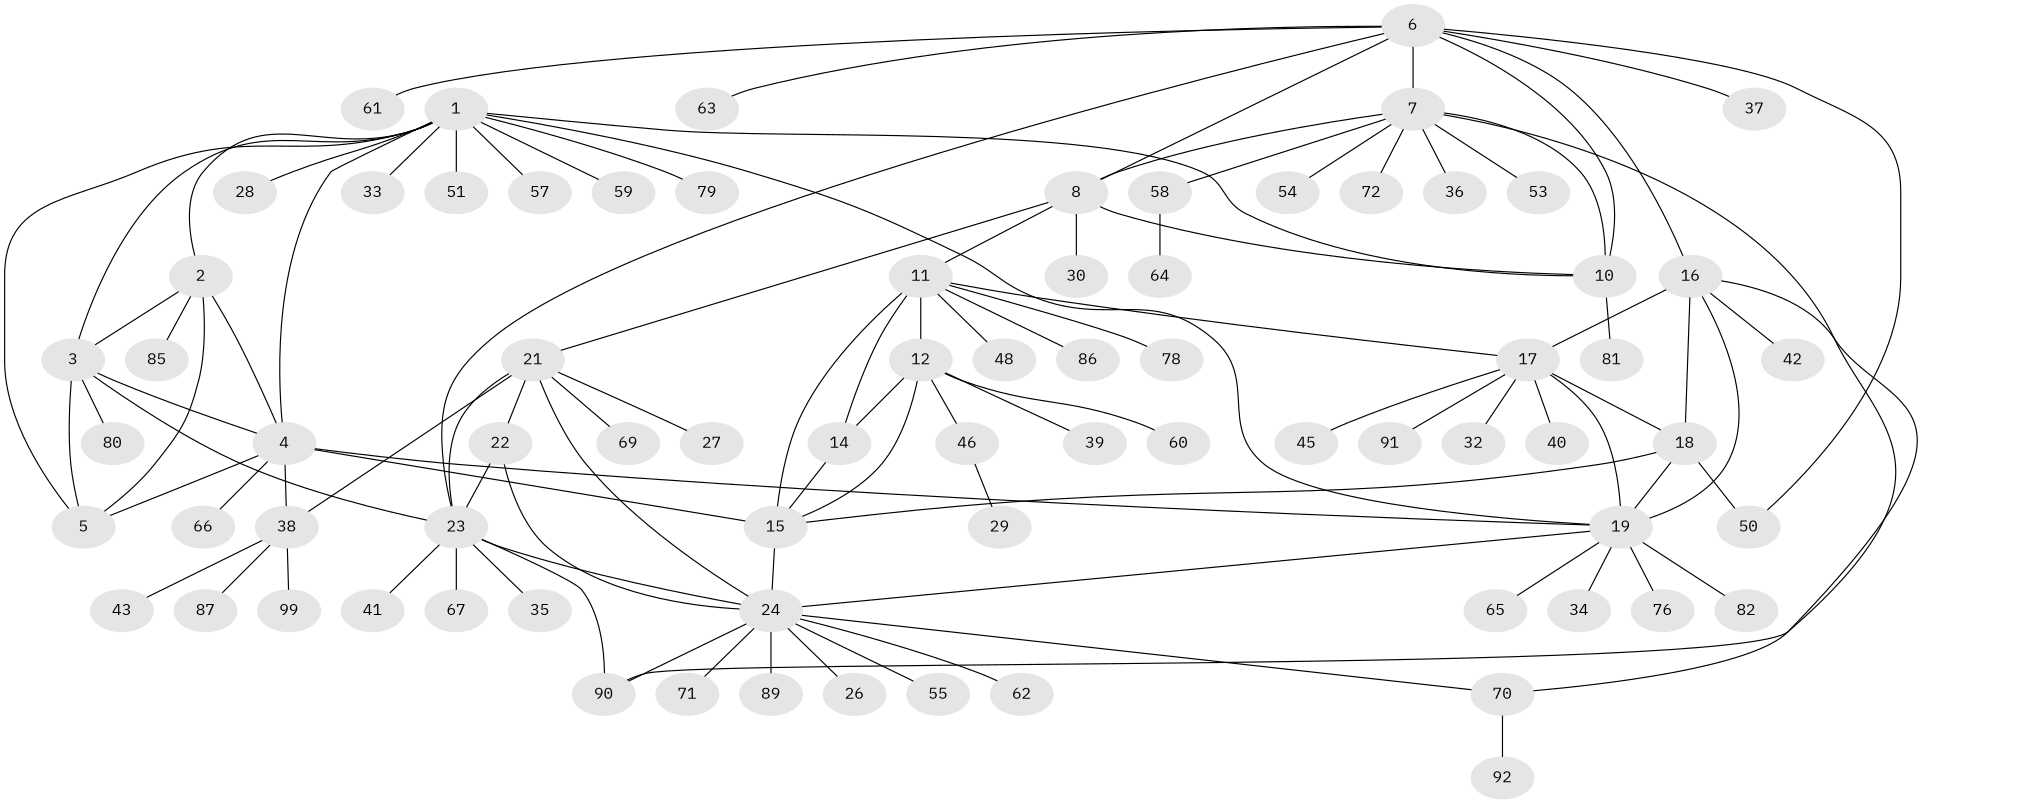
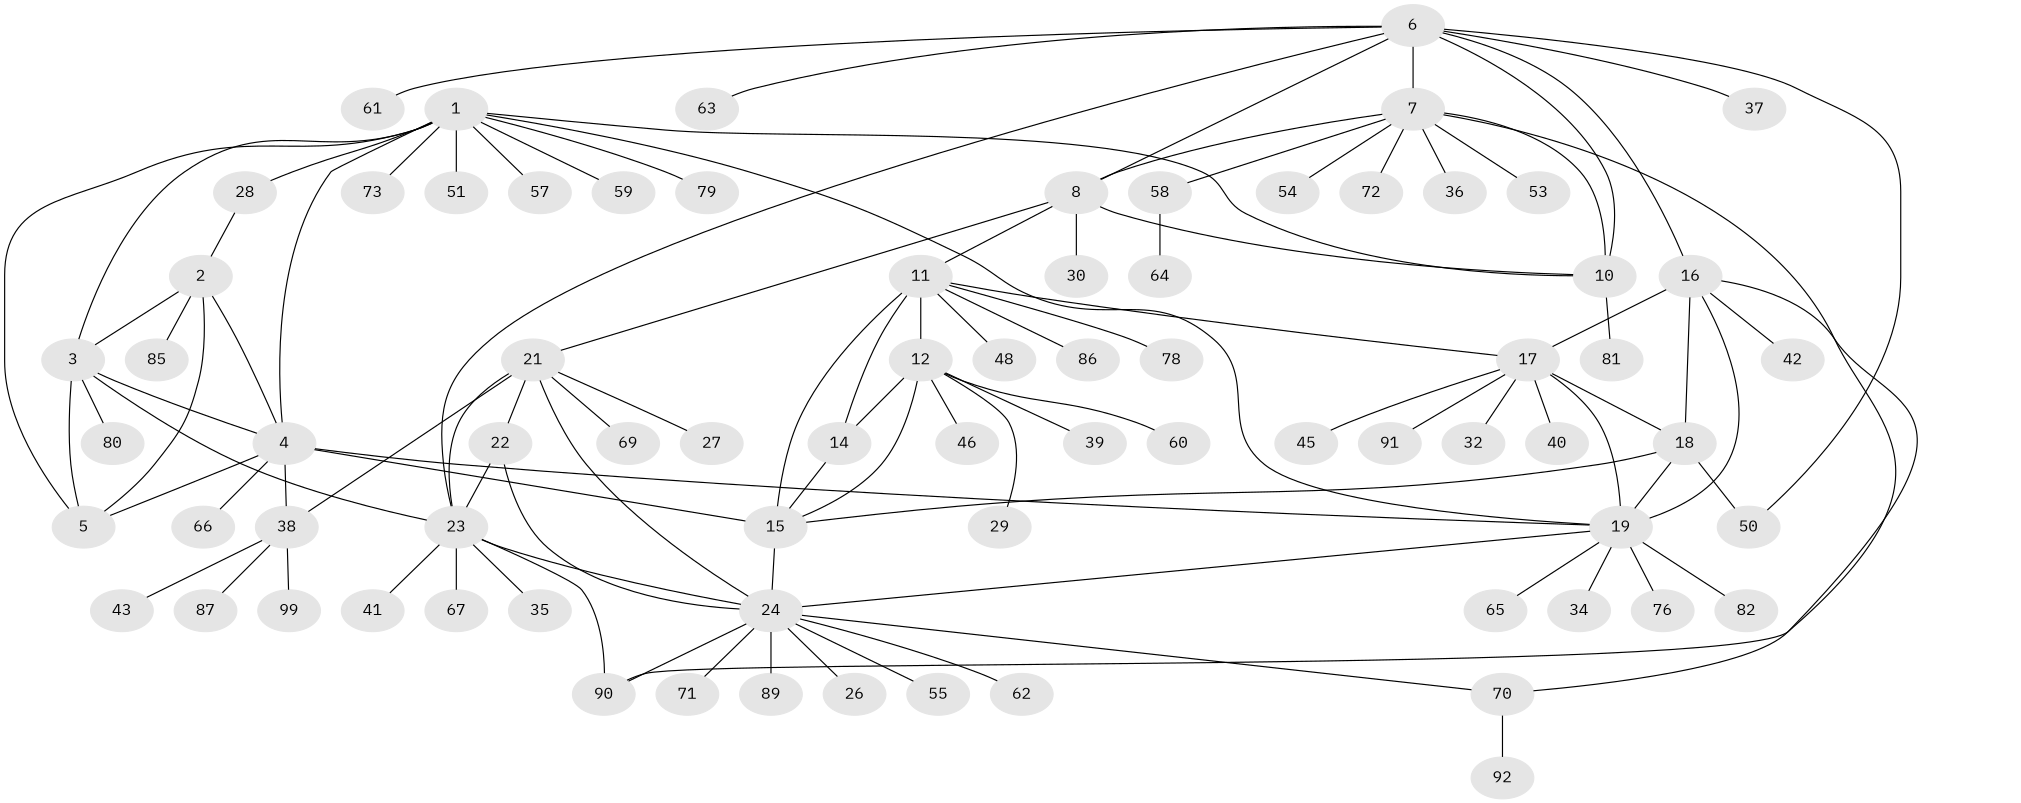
edge "1" -- "2": now "28" -- "2"
node "33": label "33" -> "73"
edge "46" -- "29": now "12" -- "29"
